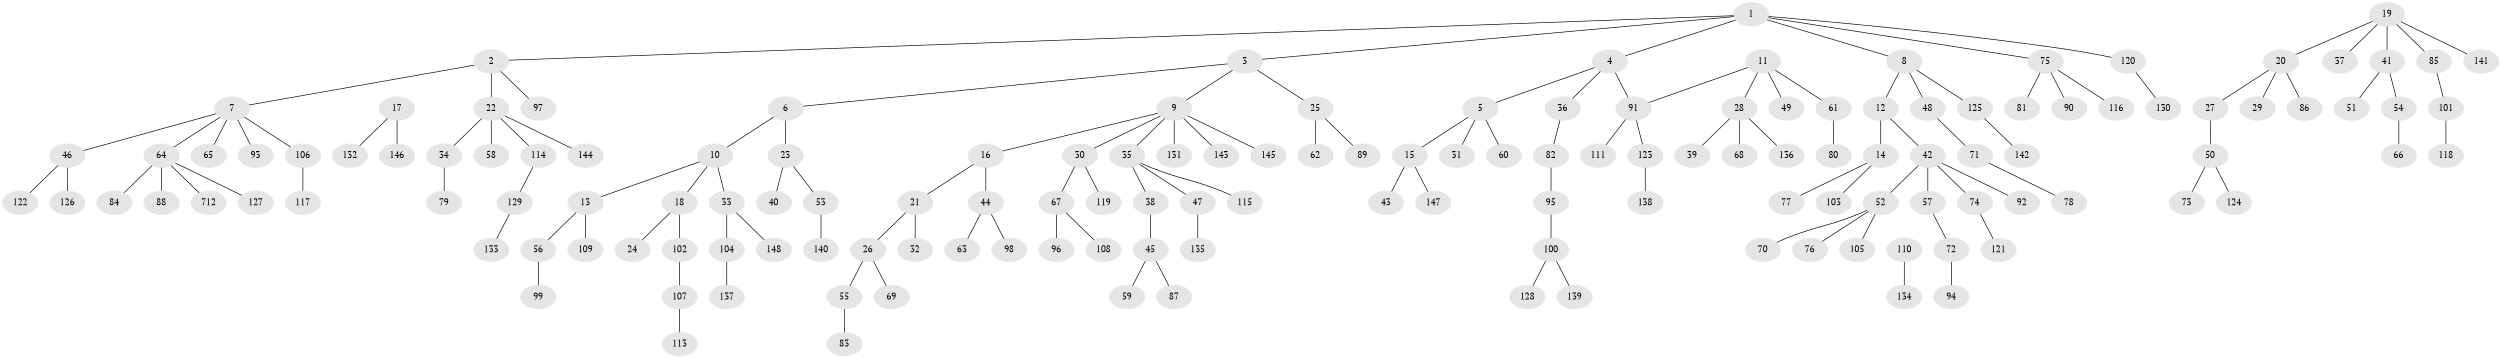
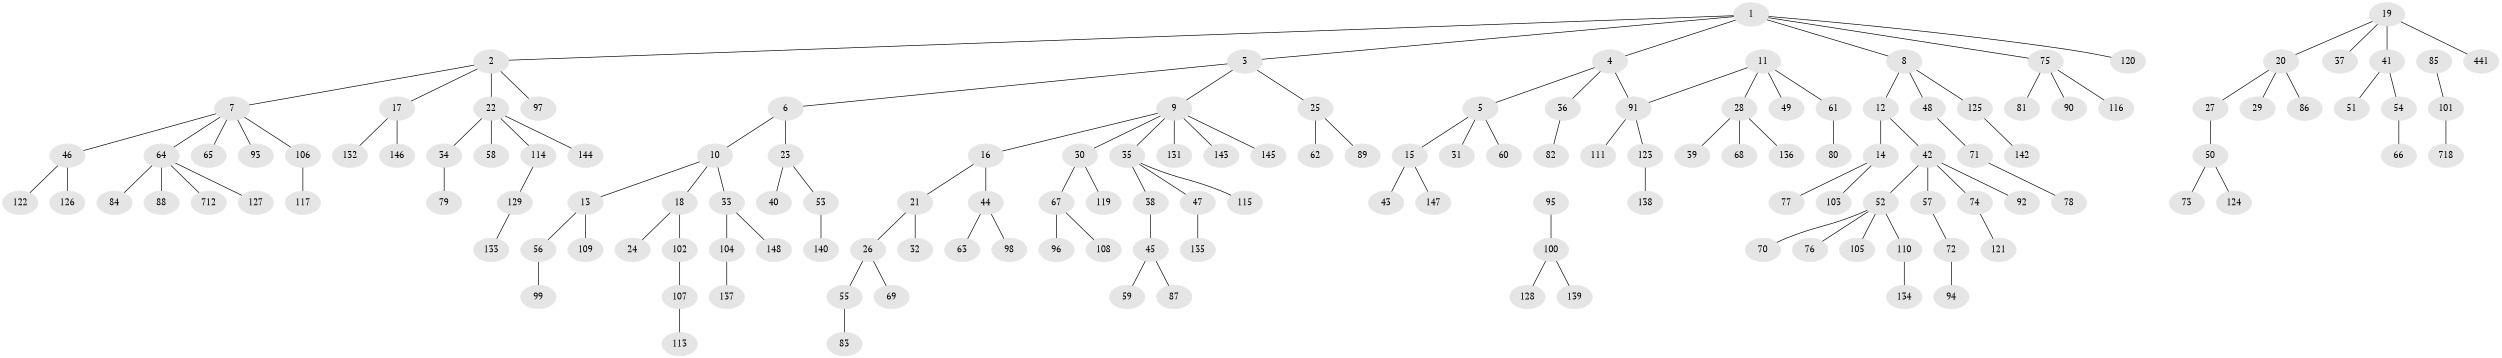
edge "19" -- "85": removed
node "141": label "141" -> "441"
edge "2" -- "17": added
node "130": removed
node "118": label "118" -> "718"
edge "82" -- "95": removed
edge "52" -- "110": added
